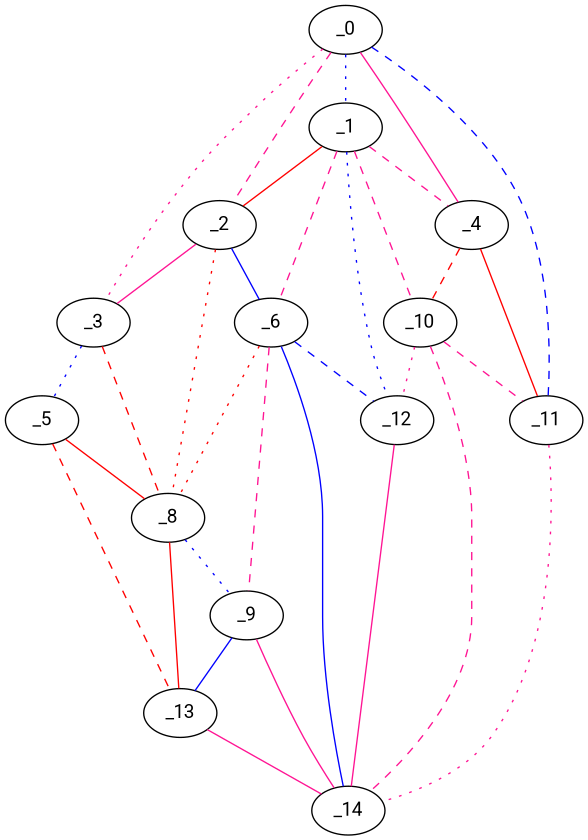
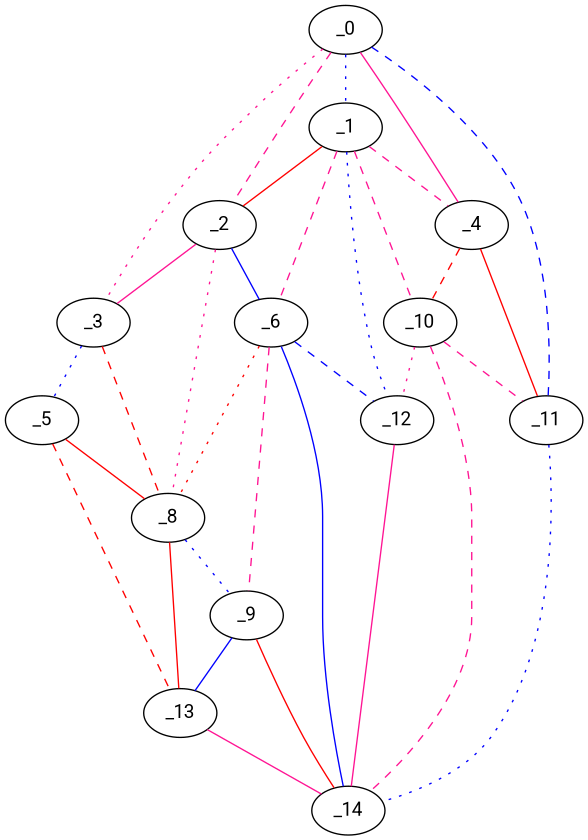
edge "_2" -- "_8": color red -> deeppink
edge "_11" -- "_14": color deeppink -> blue
edge "_9" -- "_14": color deeppink -> red
